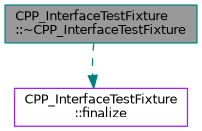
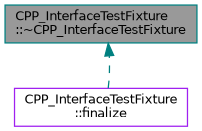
edge "CPP_InterfaceTestFixture ::~CPP_InterfaceTestFixture" -> "CPP_InterfaceTestFixture ::finalize": reversed
